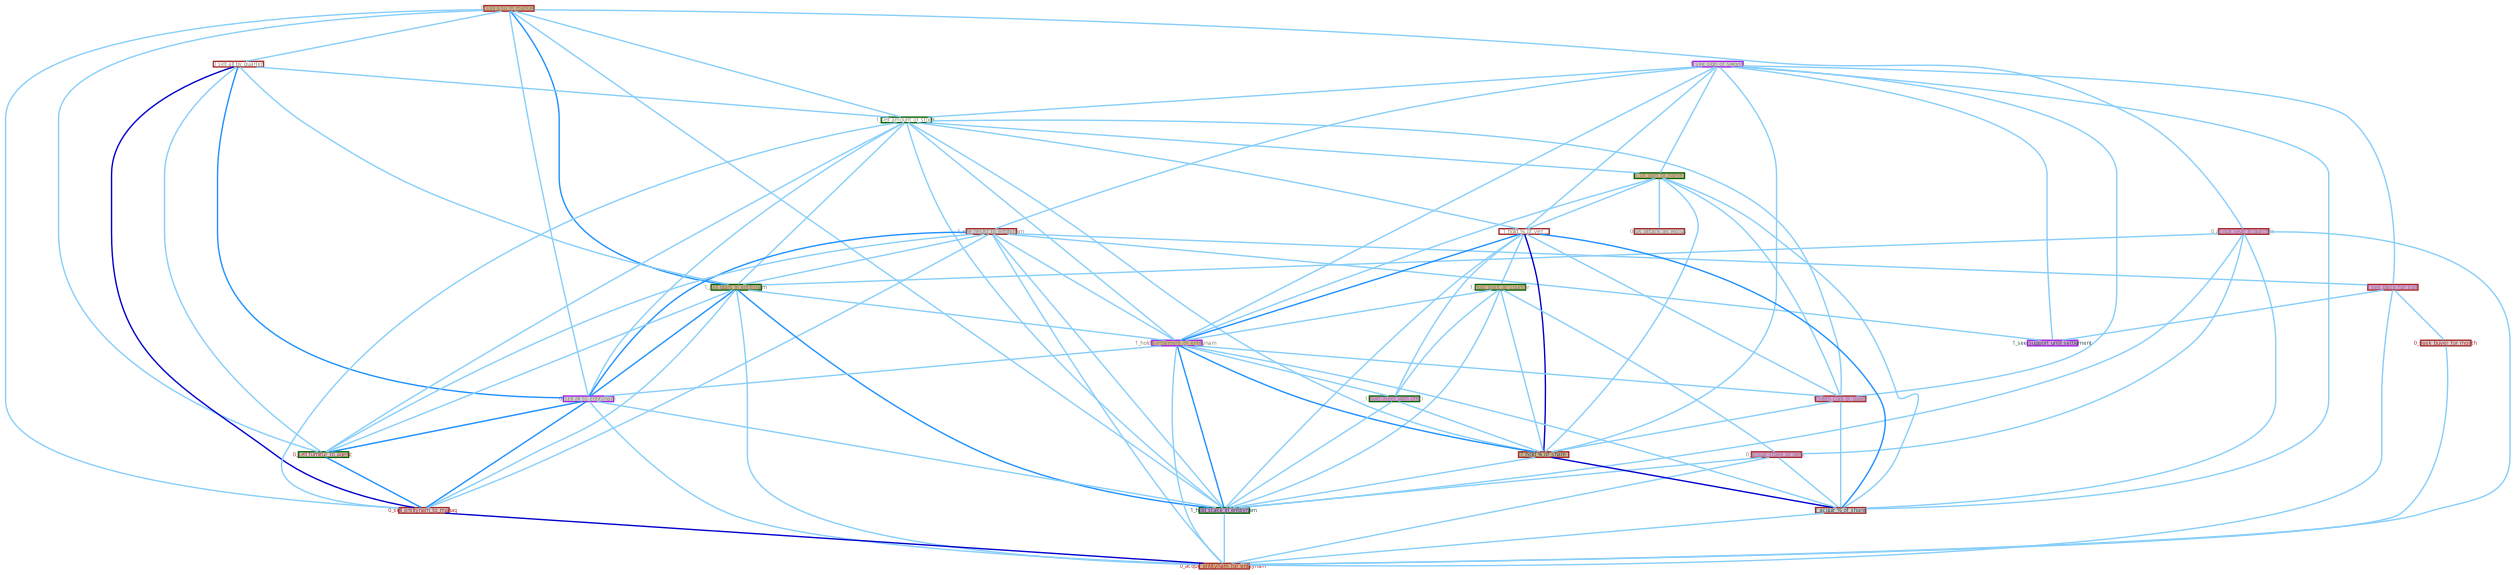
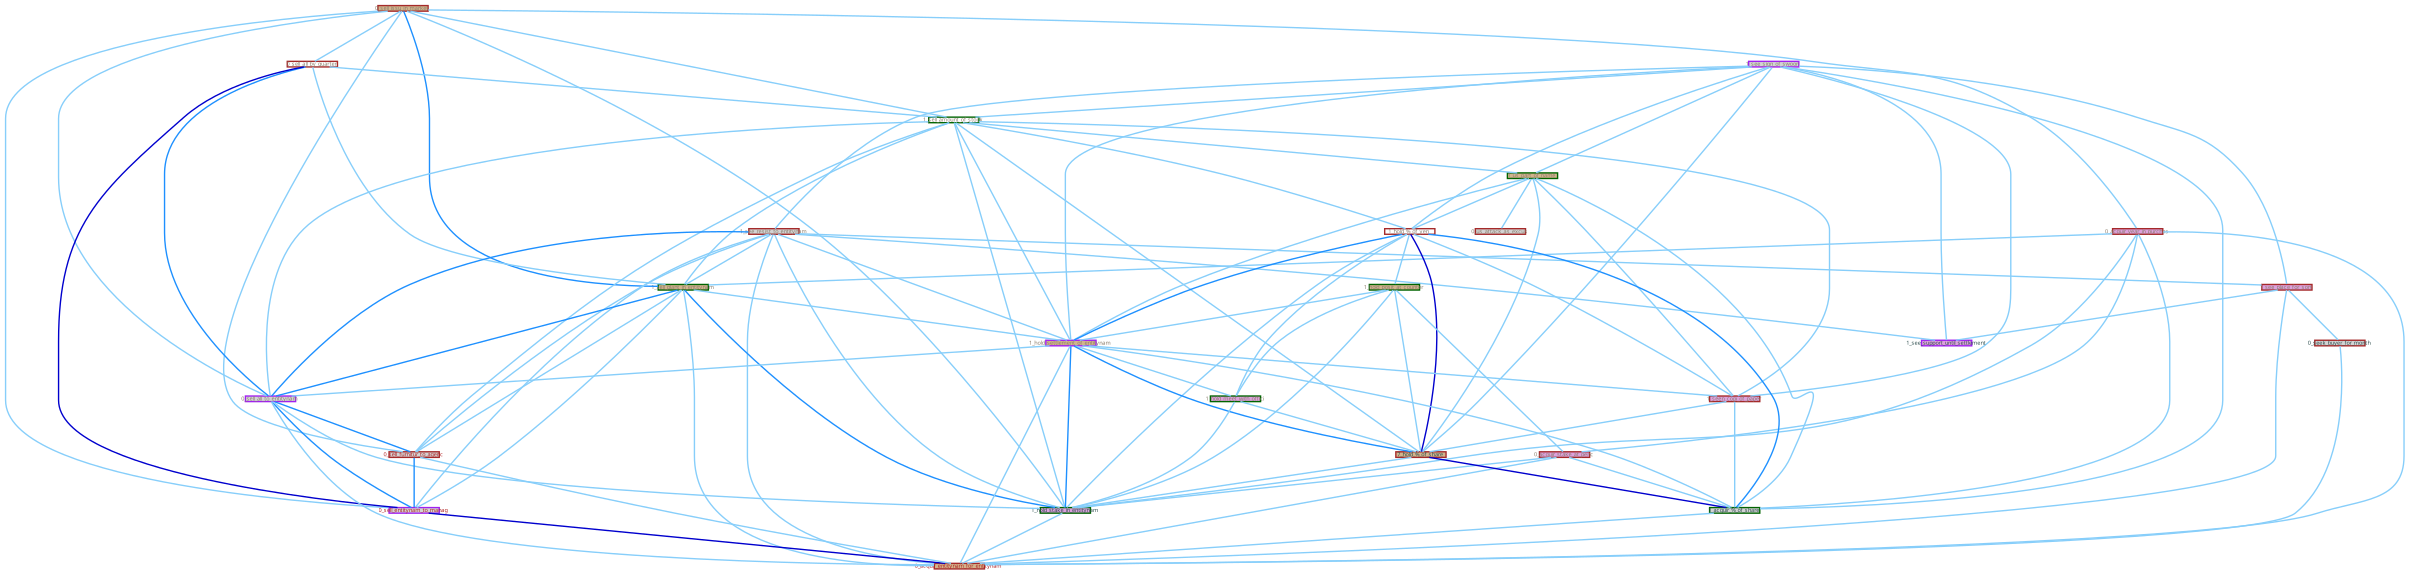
edge "1_sell_amount_of_stock" -- "0_sell_entitynam_to_manag": removed
edge "0_sell_all_by_quarter" -- "0_sell_furnitur_to_agenc": now "0_acquir_entitynam_for_entitynam" -- "0_sell_furnitur_to_agenc"
node "0_seek_buyer_for_month": fontcolor #b22222 -> #2f4f4f
node "0_sell_furnitur_to_agenc": color darkgreen -> brown
node "0_sell_entitynam_to_manag": color brown -> purple
node "1_acquir_%_of_share": color brown -> darkgreen
